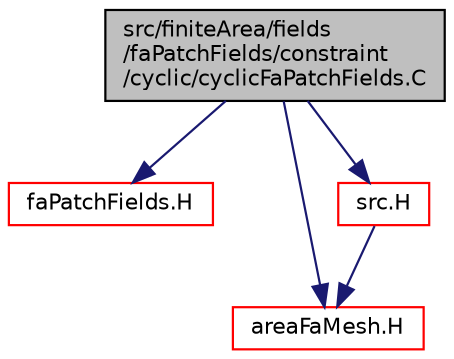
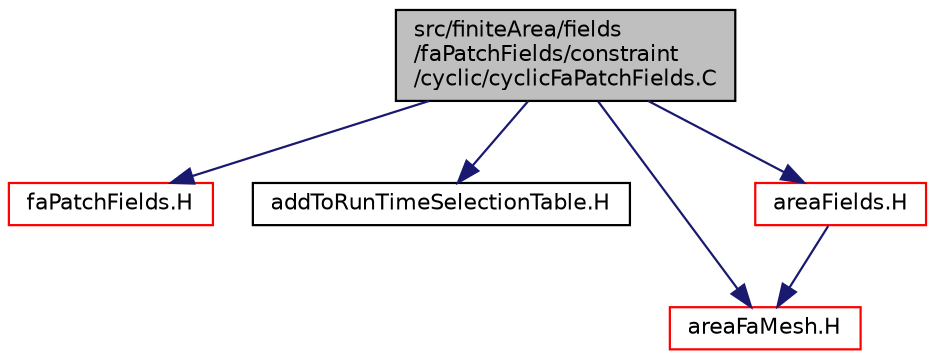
node "src.H": label "src.H" -> "areaFields.H"
node "addToRunTimeSelectionTable.H": added
